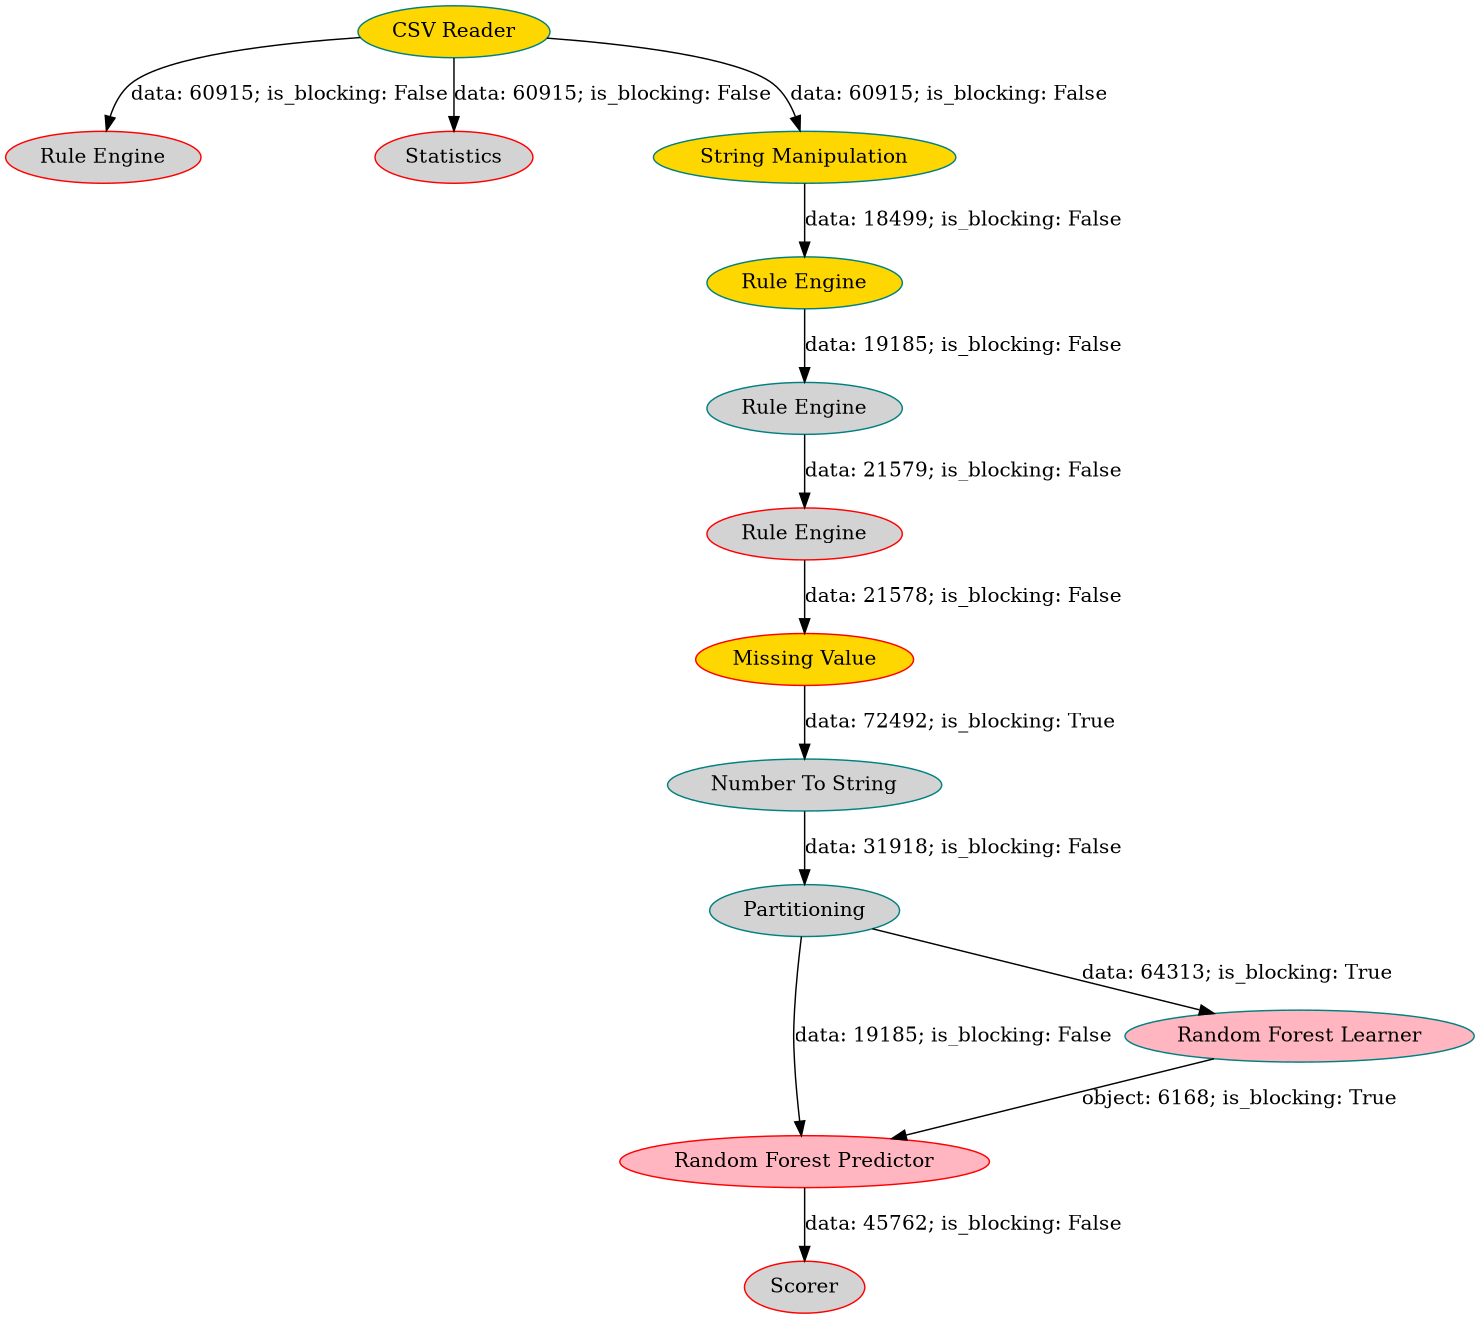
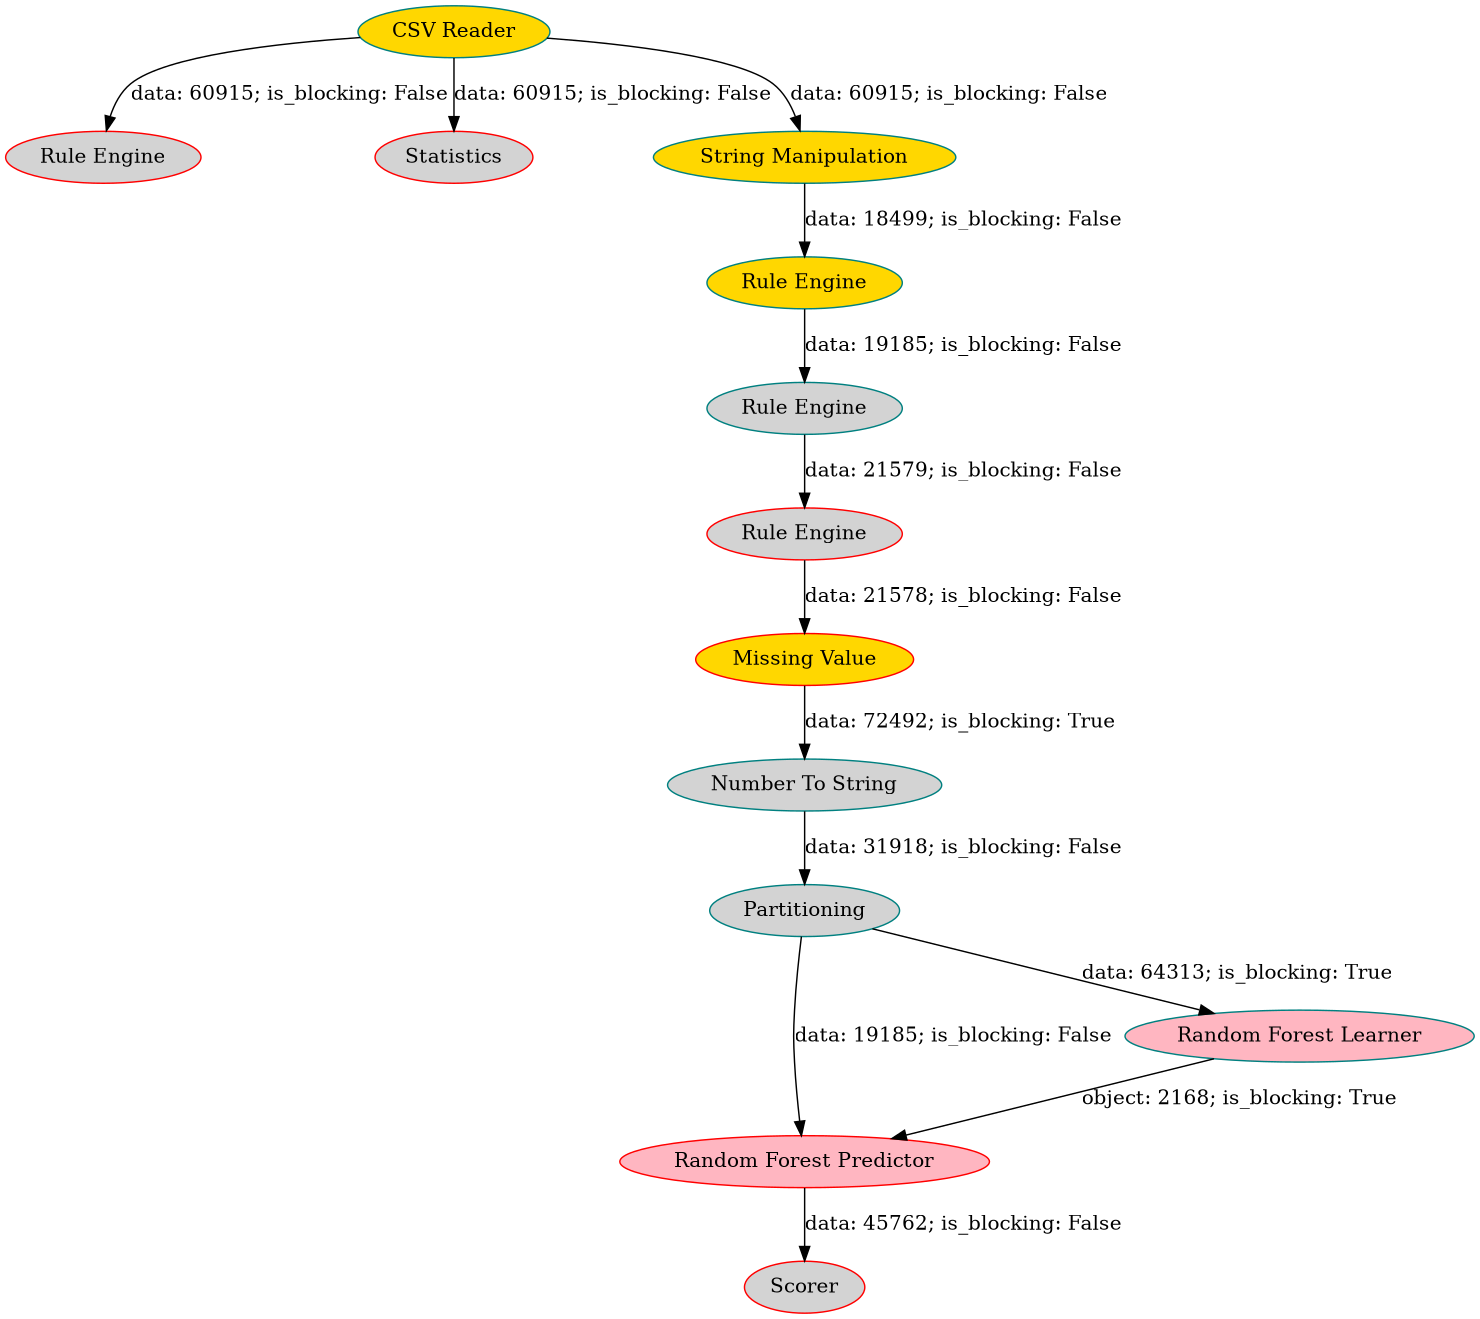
edge "Random Forest Learner" -> "Random Forest Predictor": label "object: 6168; is_blocking: True" -> "object: 2168; is_blocking: True"
